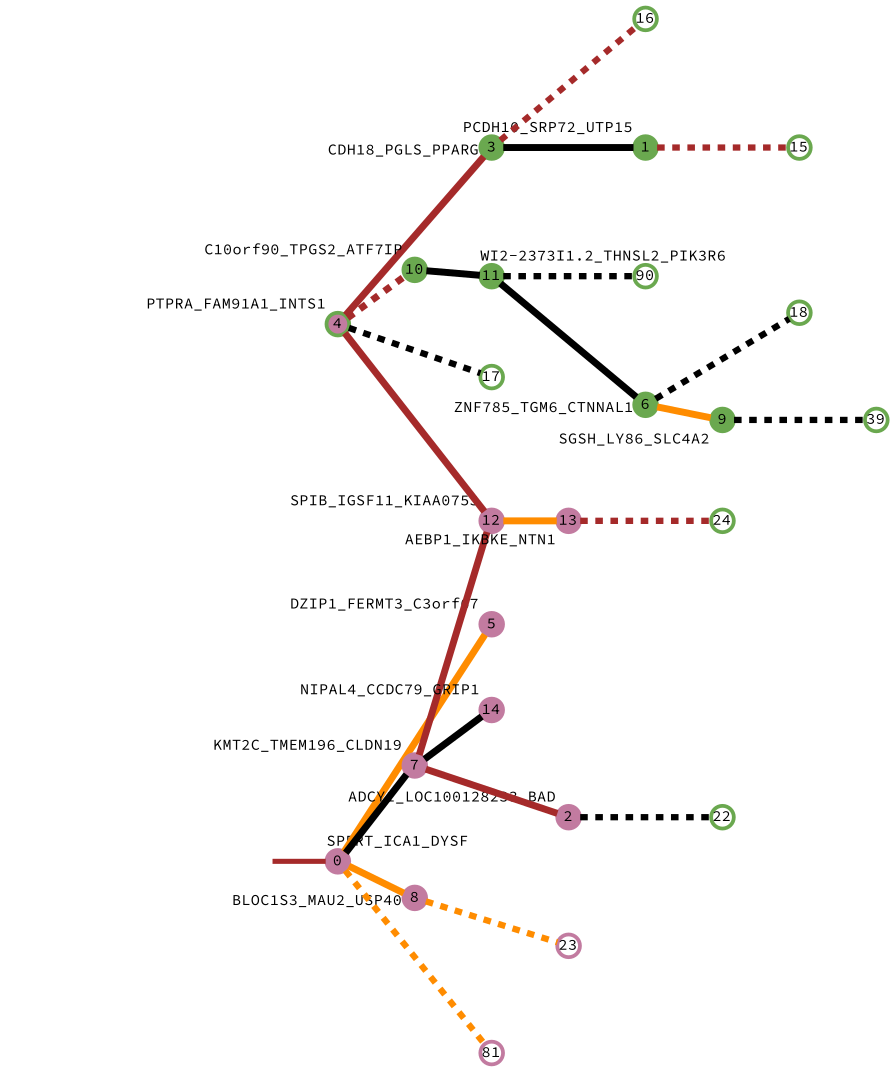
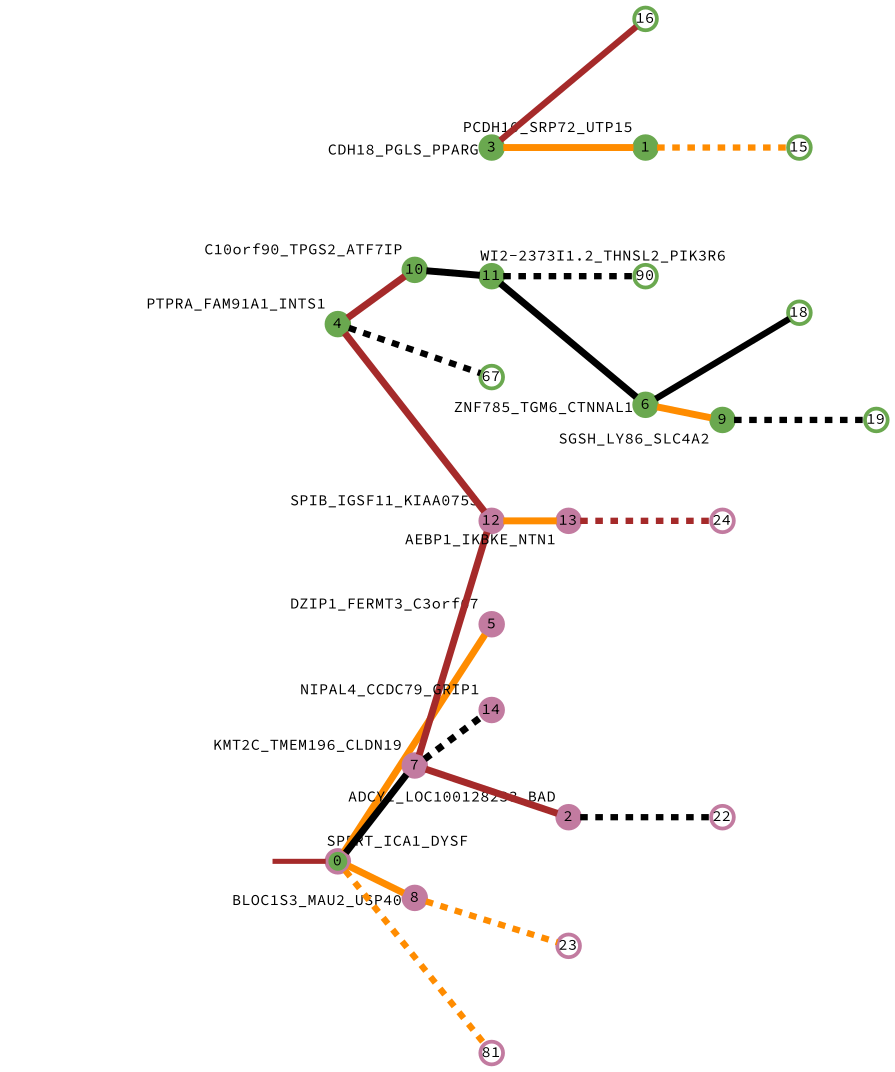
edge "3 CDH18_PGLS_PPARG" -> "16": style dashed -> solid
edge "3 CDH18_PGLS_PPARG" -> "1 PCDH10_SRP72_UTP15": color black -> darkorange
edge "1 PCDH10_SRP72_UTP15" -> "15": color brown -> darkorange
edge "4 PTPRA_FAM91A1_INTS1" -> "3 CDH18_PGLS_PPARG": removed
edge "4 PTPRA_FAM91A1_INTS1" -> "10 C10orf90_TPGS2_ATF7IP": style dashed -> solid
node "4 PTPRA_FAM91A1_INTS1": fillcolor #c27ba0ff -> #6aa84fff
edge "6 ZNF785_TGM6_CTNNAL1" -> "18": style dashed -> solid
node "17": label "17" -> "67"
node "39": label "39" -> "19"
node "24": color #6aa84fff -> #c27ba0ff
edge "7 KMT2C_TMEM196_CLDN19" -> "14 NIPAL4_CCDC79_GRIP1": style solid -> dashed
node "22": color #6aa84fff -> #c27ba0ff
node "0 SPERT_ICA1_DYSF": fillcolor #c27ba0ff -> #6aa84fff
